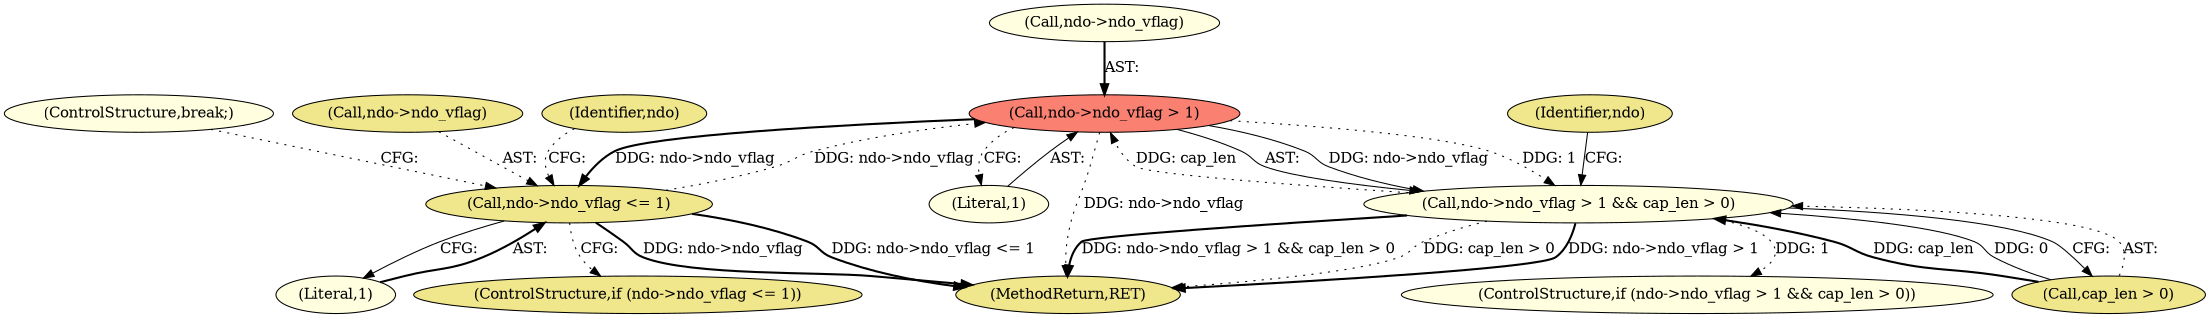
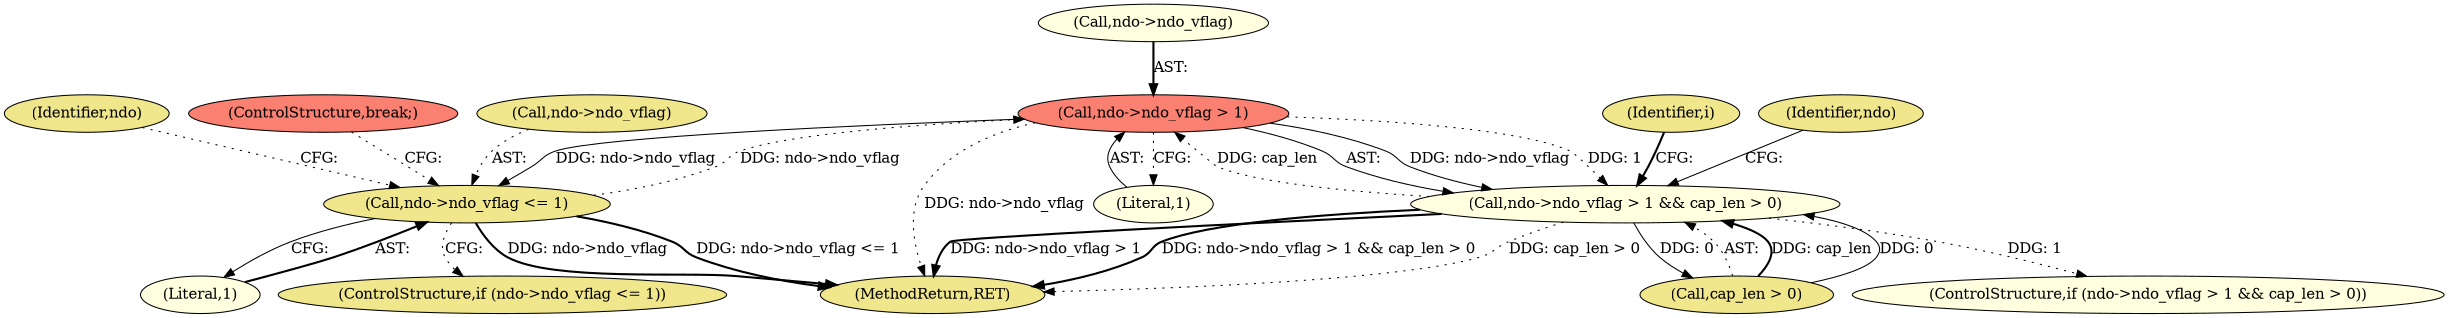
node "(ControlStructure,break;)": fillcolor lightyellow -> salmon
node "(Identifier,i)": added
edge "(Call,ndo->ndo_vflag > 1)" -> "(Call,ndo->ndo_vflag <= 1)": style bold -> solid
edge "(Call,ndo->ndo_vflag > 1 && cap_len > 0)" -> "(Call,cap_len > 0)": label "CFG: " -> "DDG: 0"
